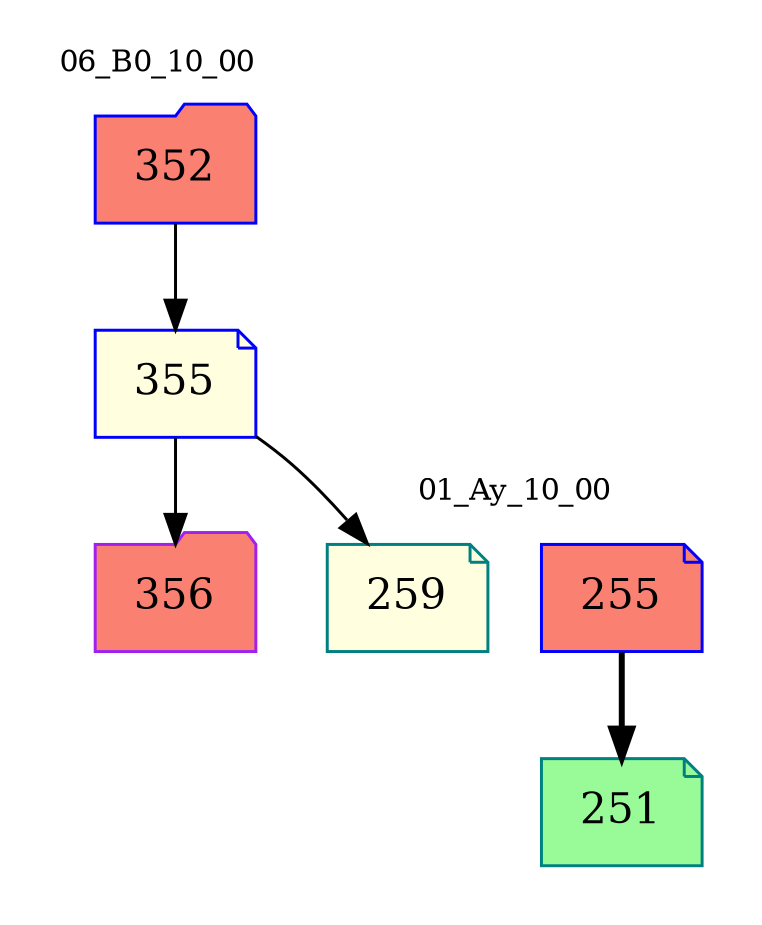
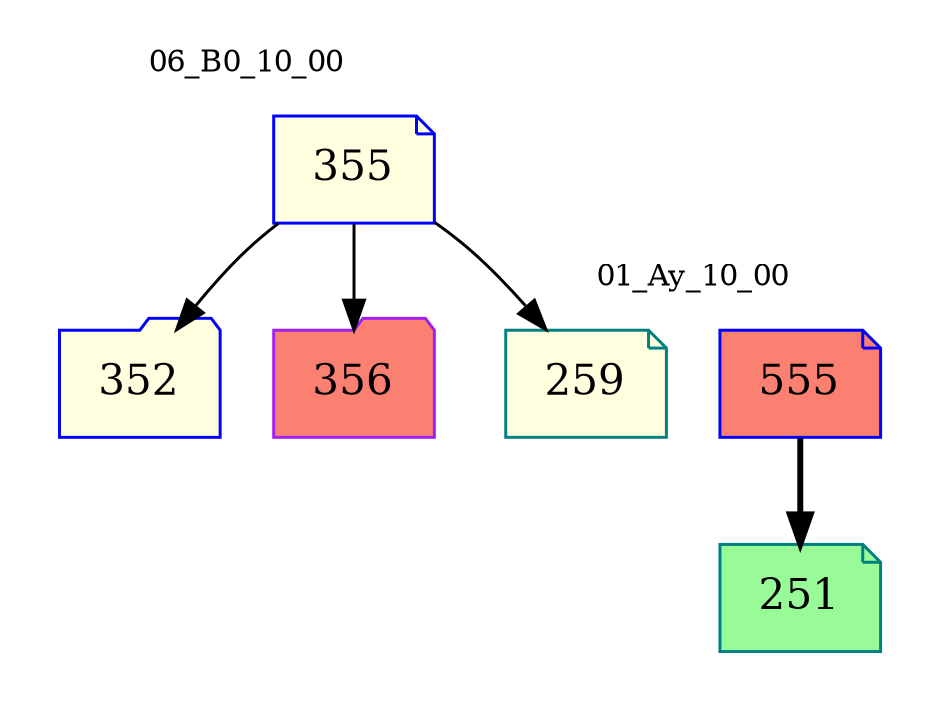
node "352": fillcolor salmon -> lightyellow
edge "352" -> "355": reversed
node "255": label "255" -> "555"
